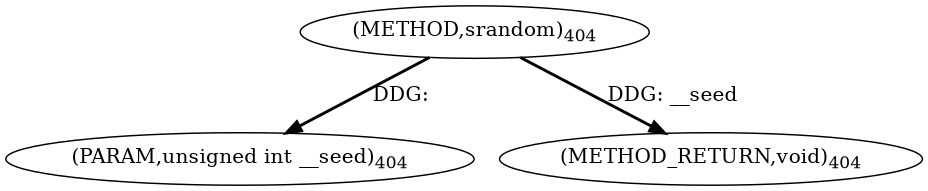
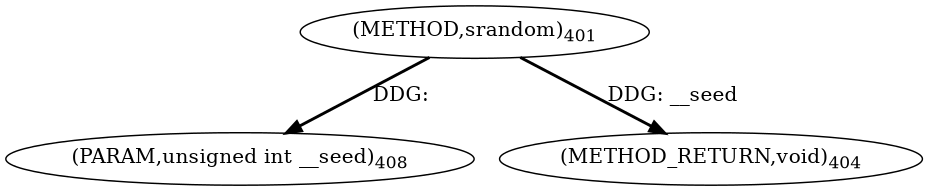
node "(METHOD,srandom)": text "404" -> "401"
node "(PARAM,unsigned int __seed)": text "404" -> "408"
